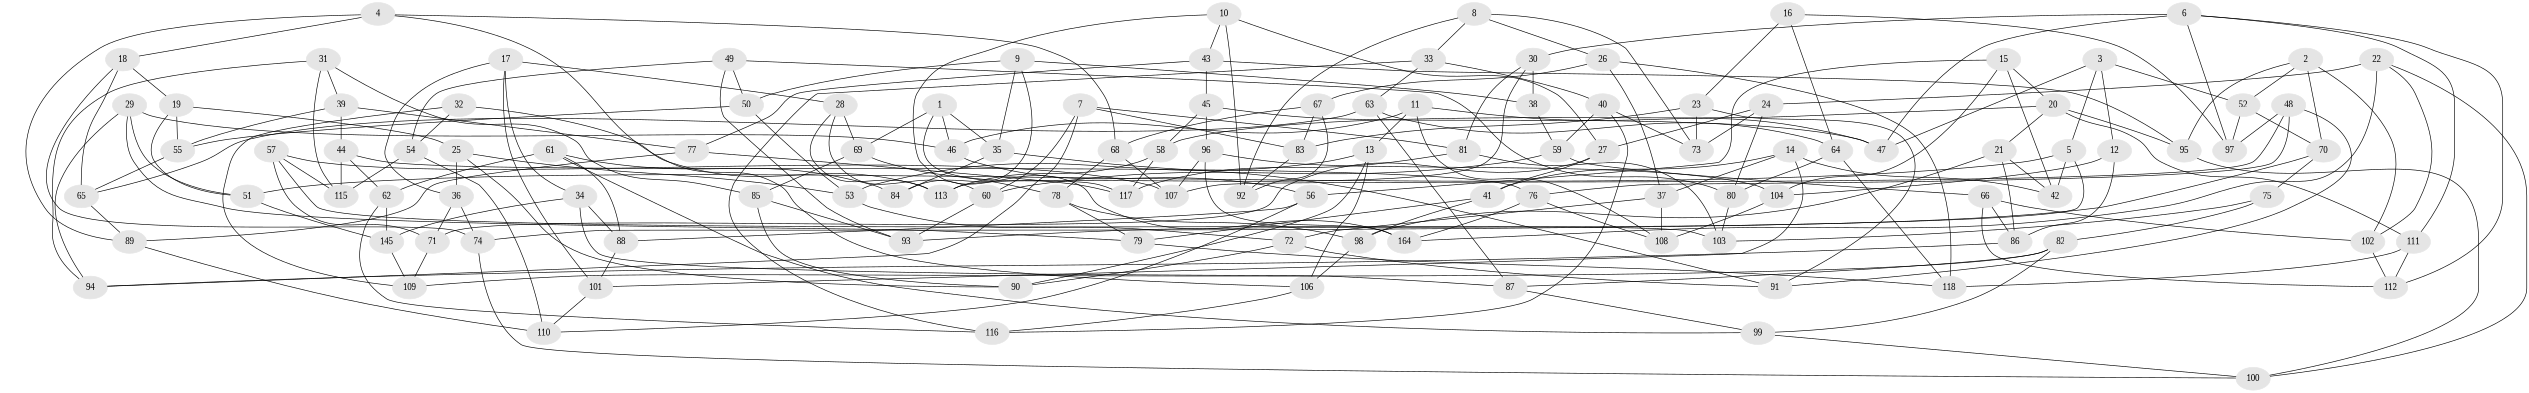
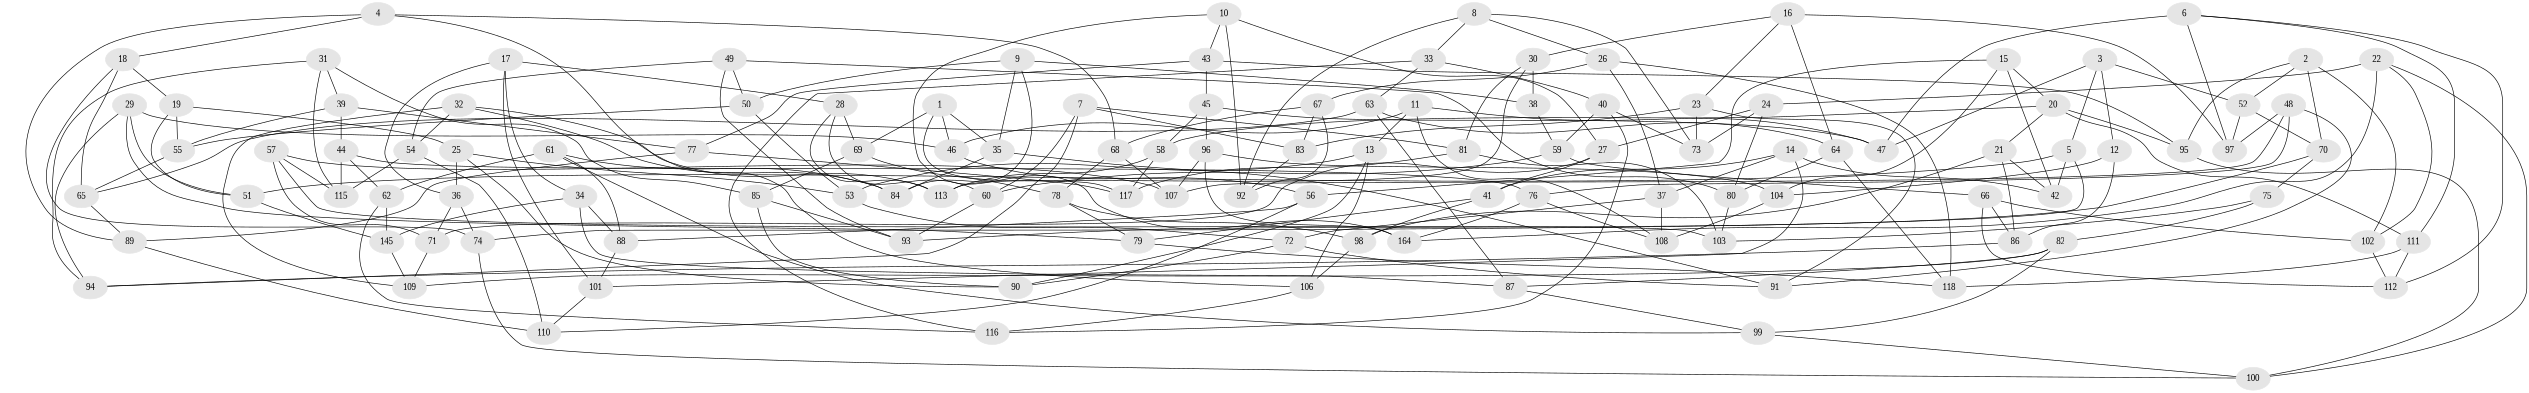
edge "6" -- "30": now "16" -- "30"
edge "32" -- "84": added
